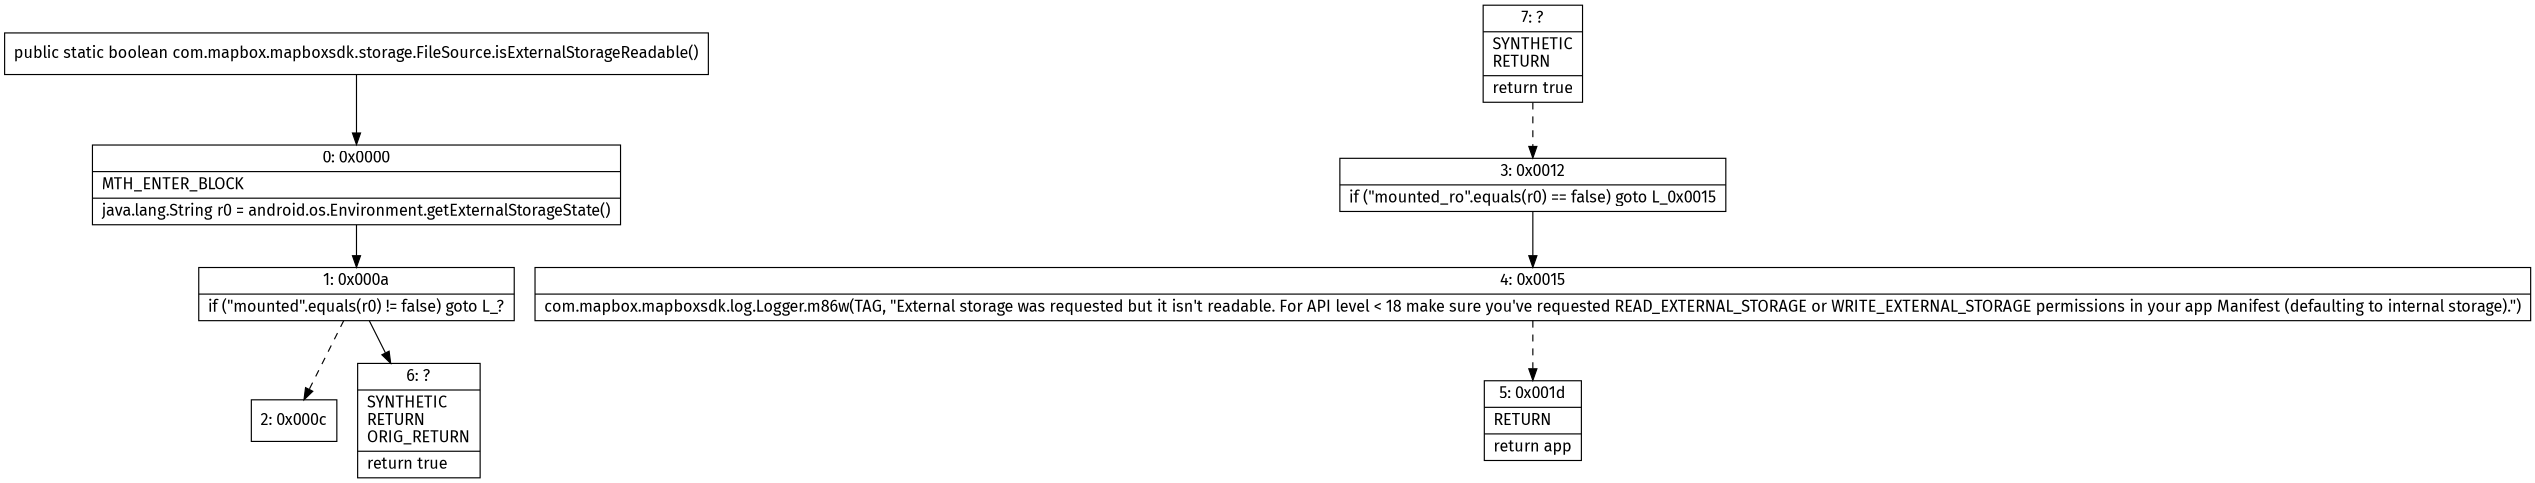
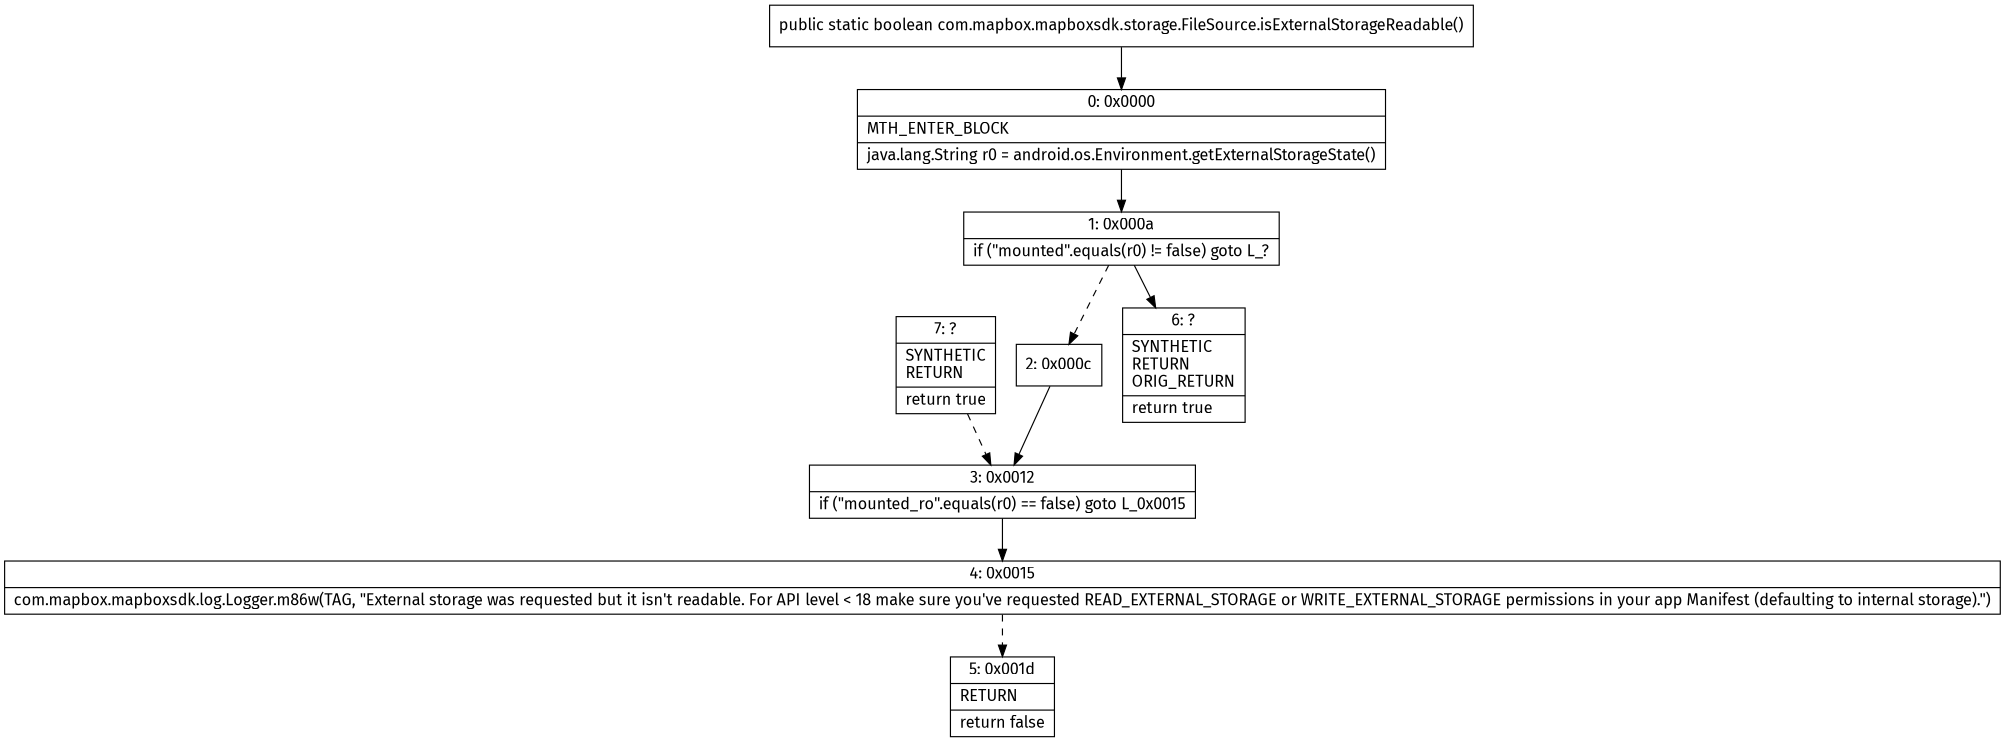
edge "2: 0x000c" -> "3: 0x0012": added
node "5: 0x001d": text "return app" -> "return false"
